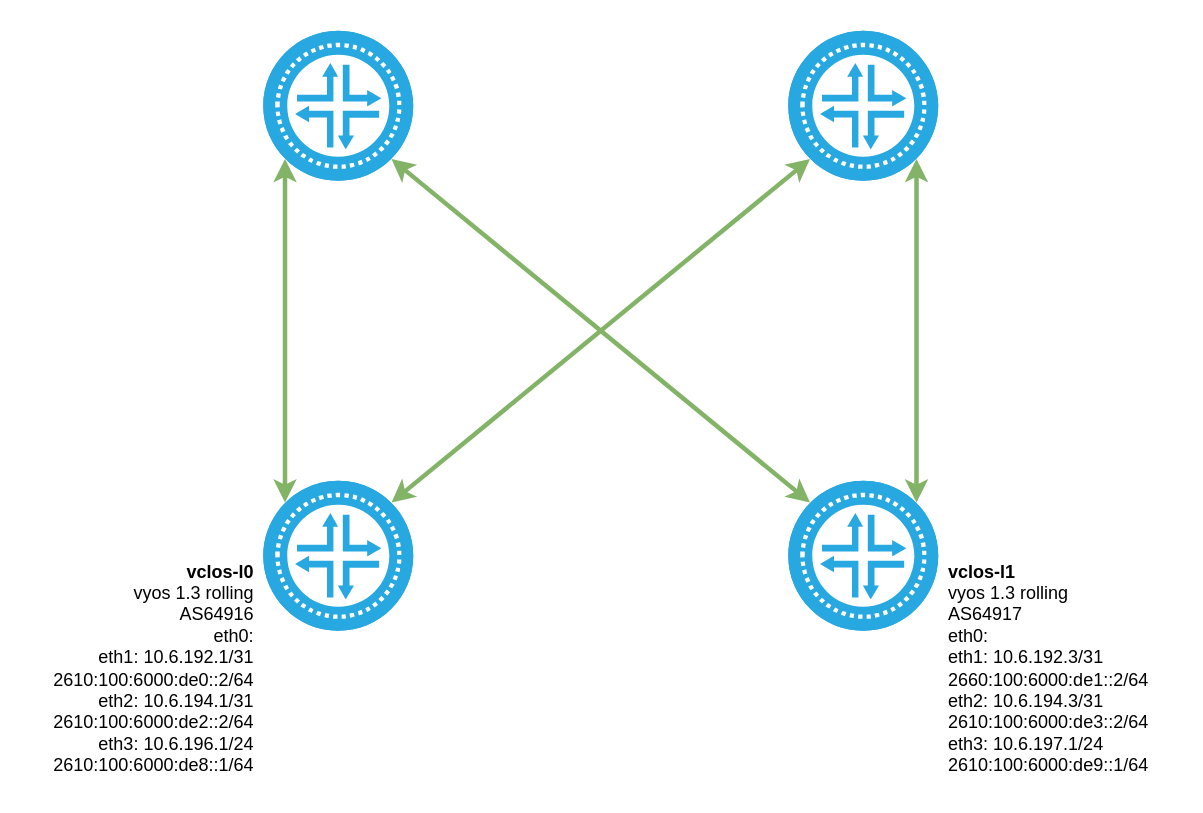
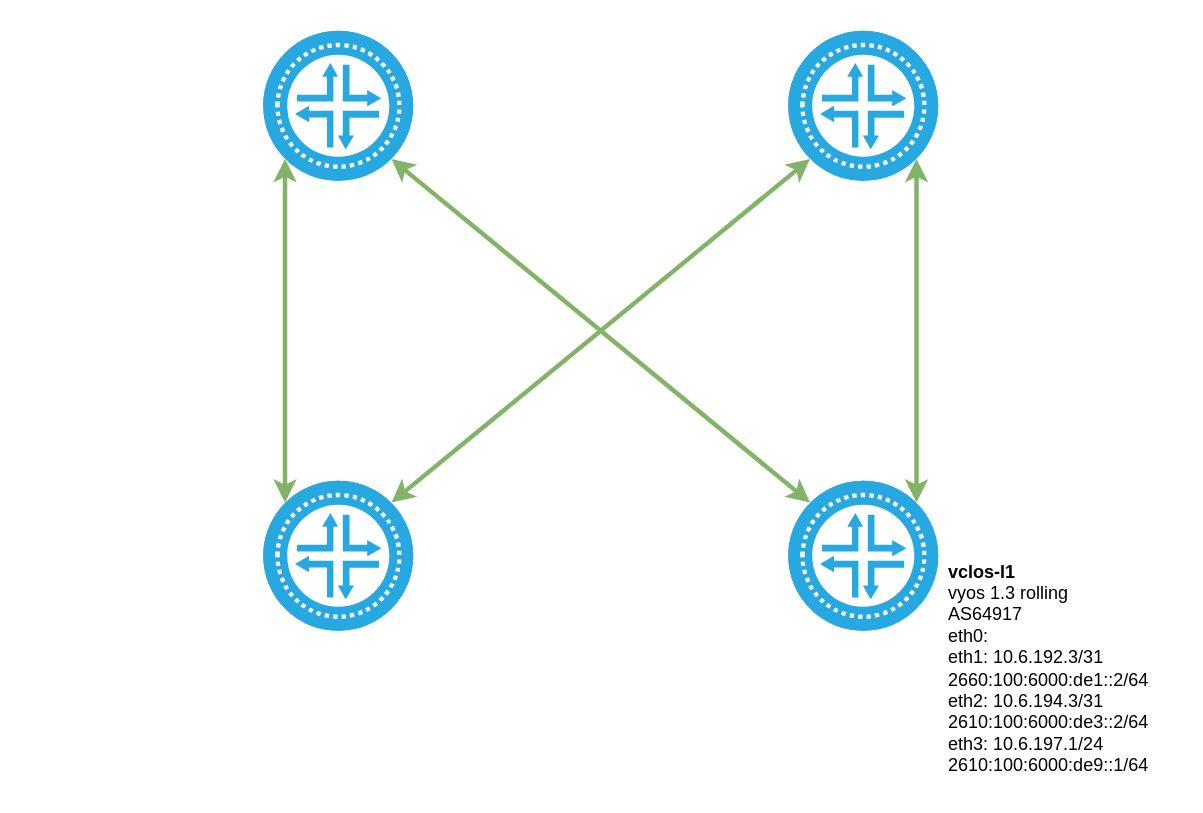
node "vclos-l0 vyos 1.3 rolling AS64916 eth0: eth1: 10.6.192.1/31 2610:100:6000:de0::2/64 eth2: 10.6.194.1/31 2610:100:6000:de2::2/64 eth3: 10.6.196.1/24 2610:100:6000:de8::1/64": removed
